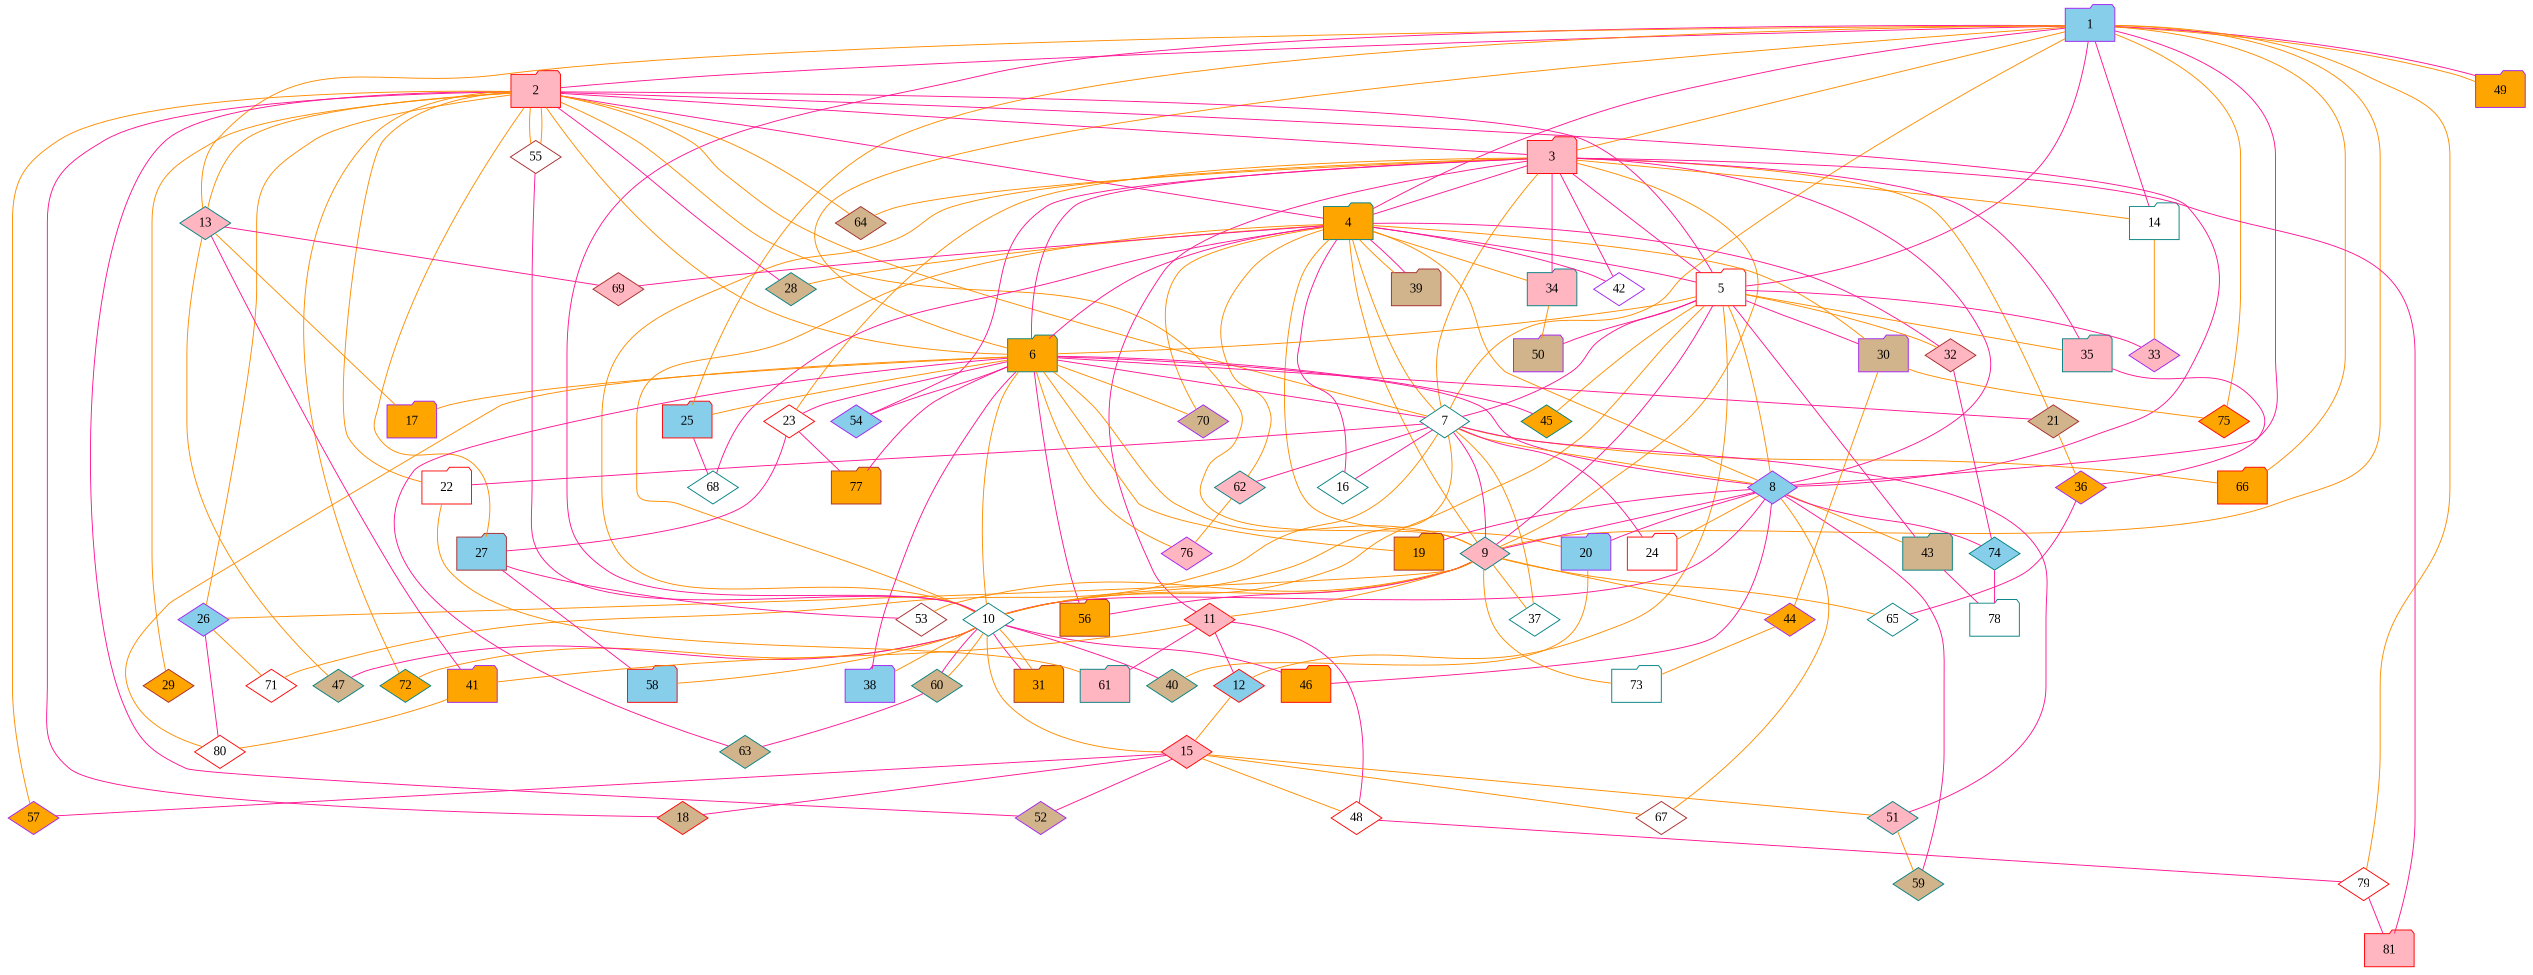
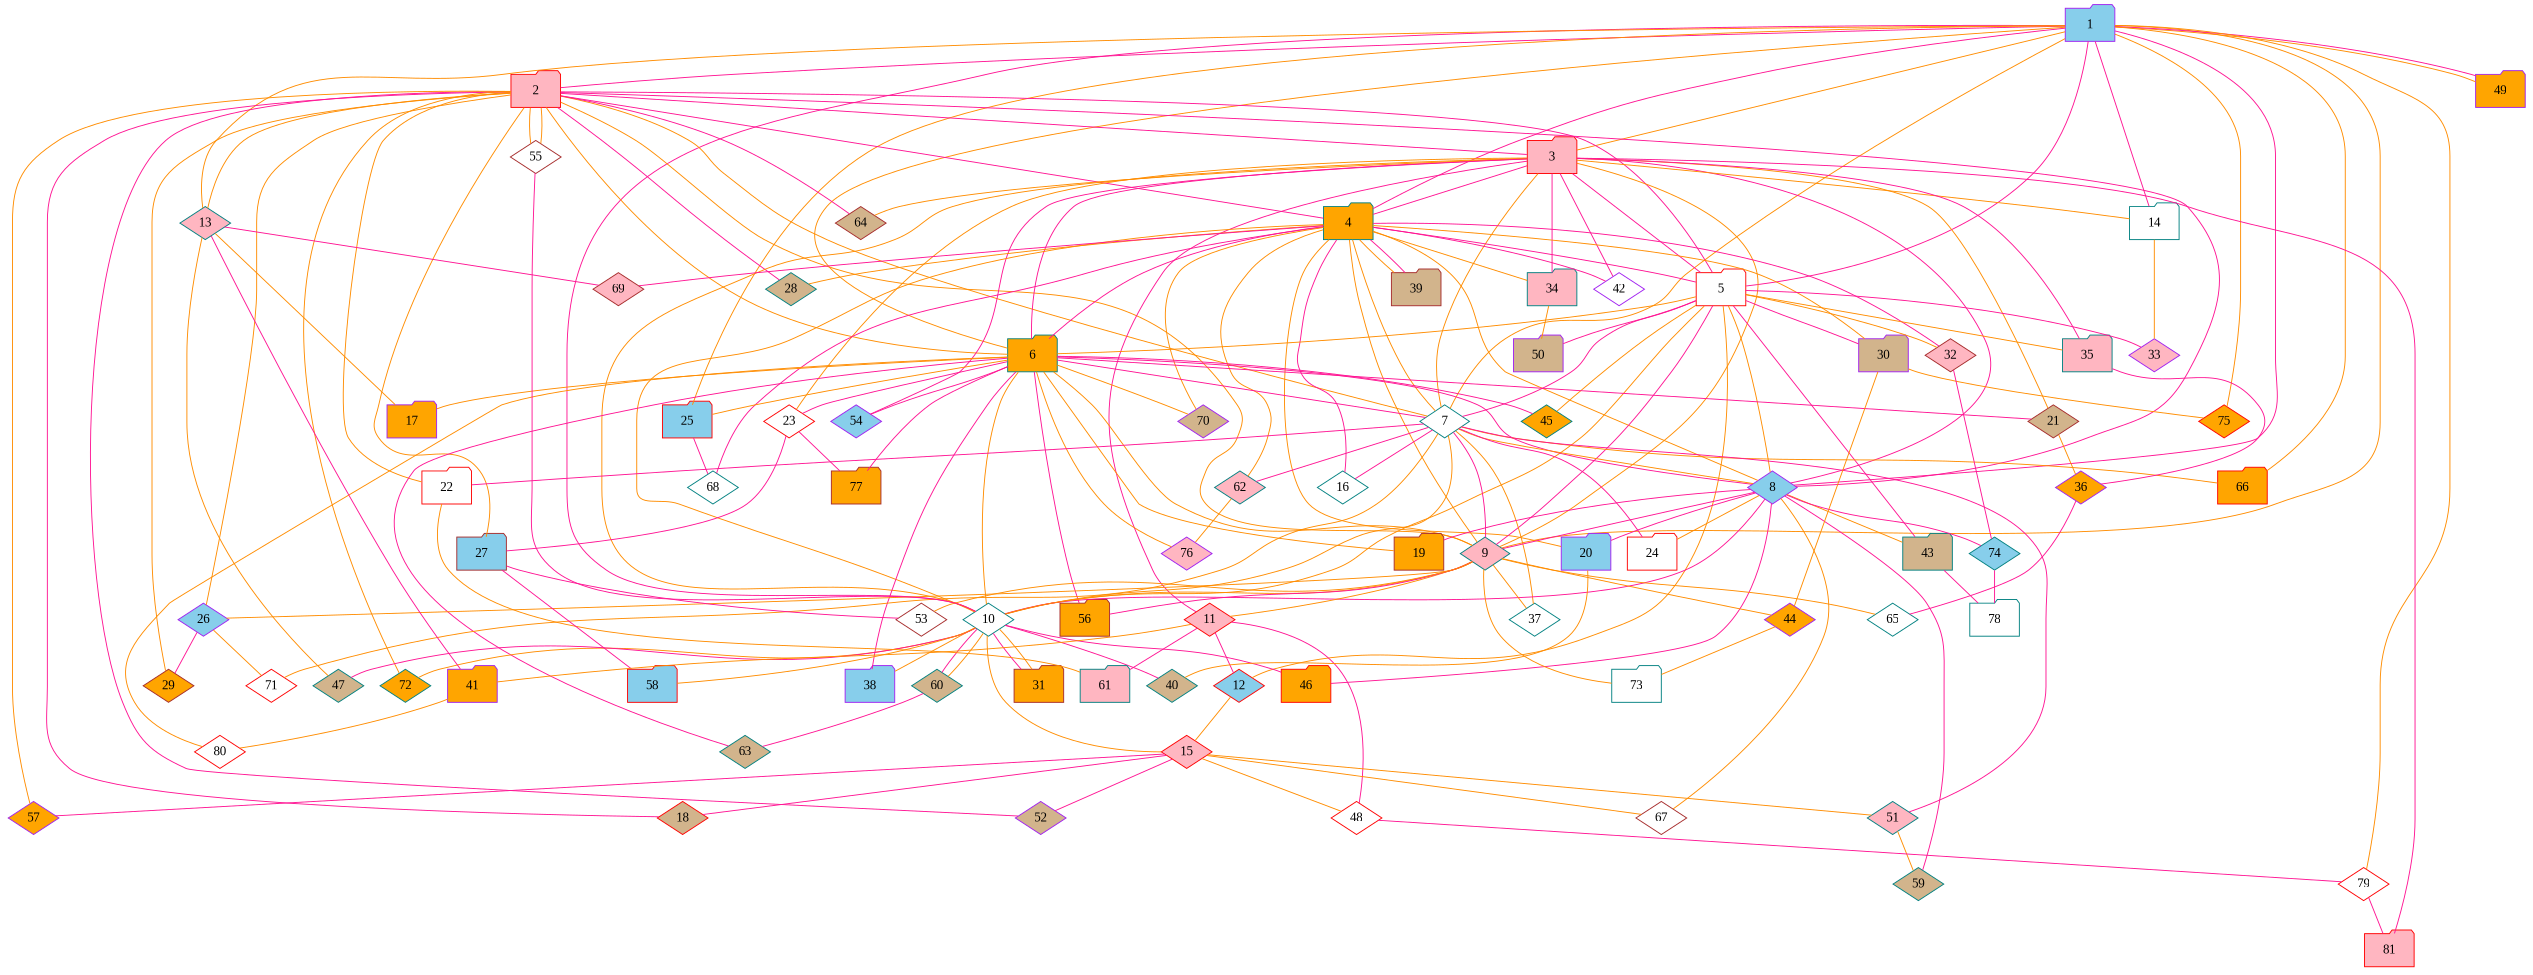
edge "2" -- "64": color darkorange -> deeppink
edge "26" -- "80": now "26" -- "29"
